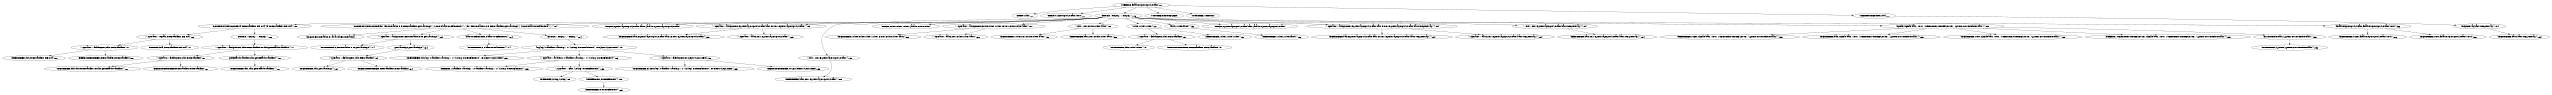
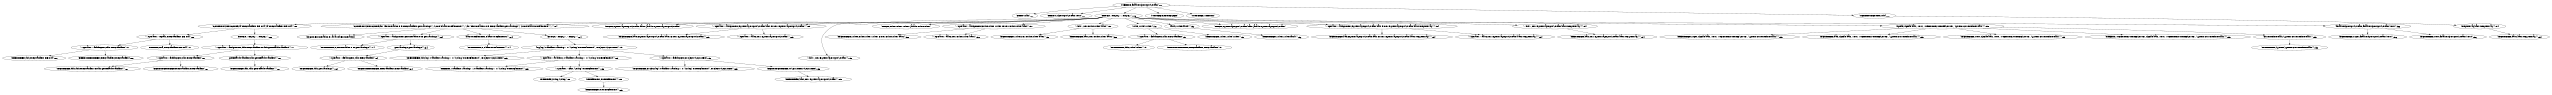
edge "(<init>,new ByteArrayOutputStream())" -> "(IDENTIFIER,baos,new ByteArrayOutputStream())": now "(FIELD_IDENTIFIER,MSG_WARN,MSG_WARN)" -> "(IDENTIFIER,baos,new ByteArrayOutputStream())"
